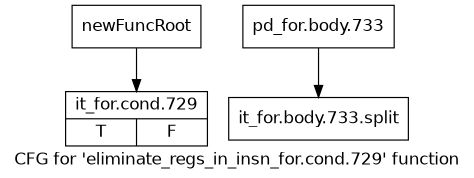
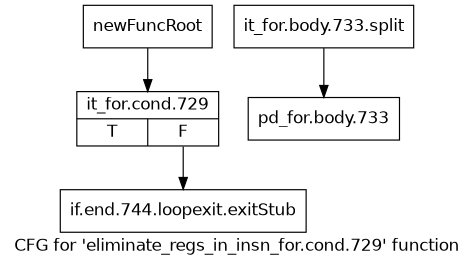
edge "pd_for.body.733" -> "it_for.body.733.split": reversed
node "if.end.744.loopexit.exitStub": added
